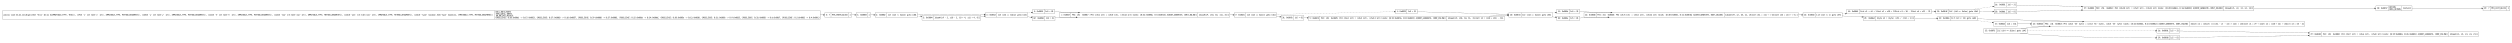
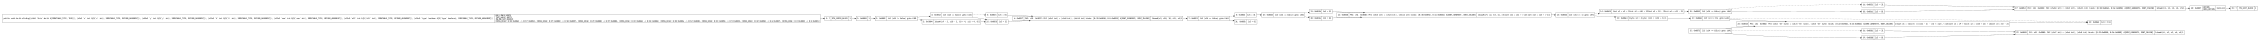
edge "3: 0x0004" -> "4: 0x0013": now "3: 0x0004" -> "32: 0x0058"
node "9: 0x0025": removed
edge "23: 0x006d" -> "24: 0x006f": reversed
